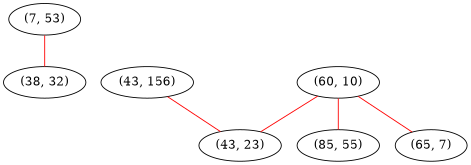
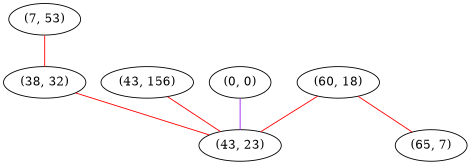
node "(0, 0)": added
node "(60, 10)": label "(60, 10)" -> "(60, 18)"
edge "(38, 32)" -- "(43, 23)": added
node "(85, 55)": removed
